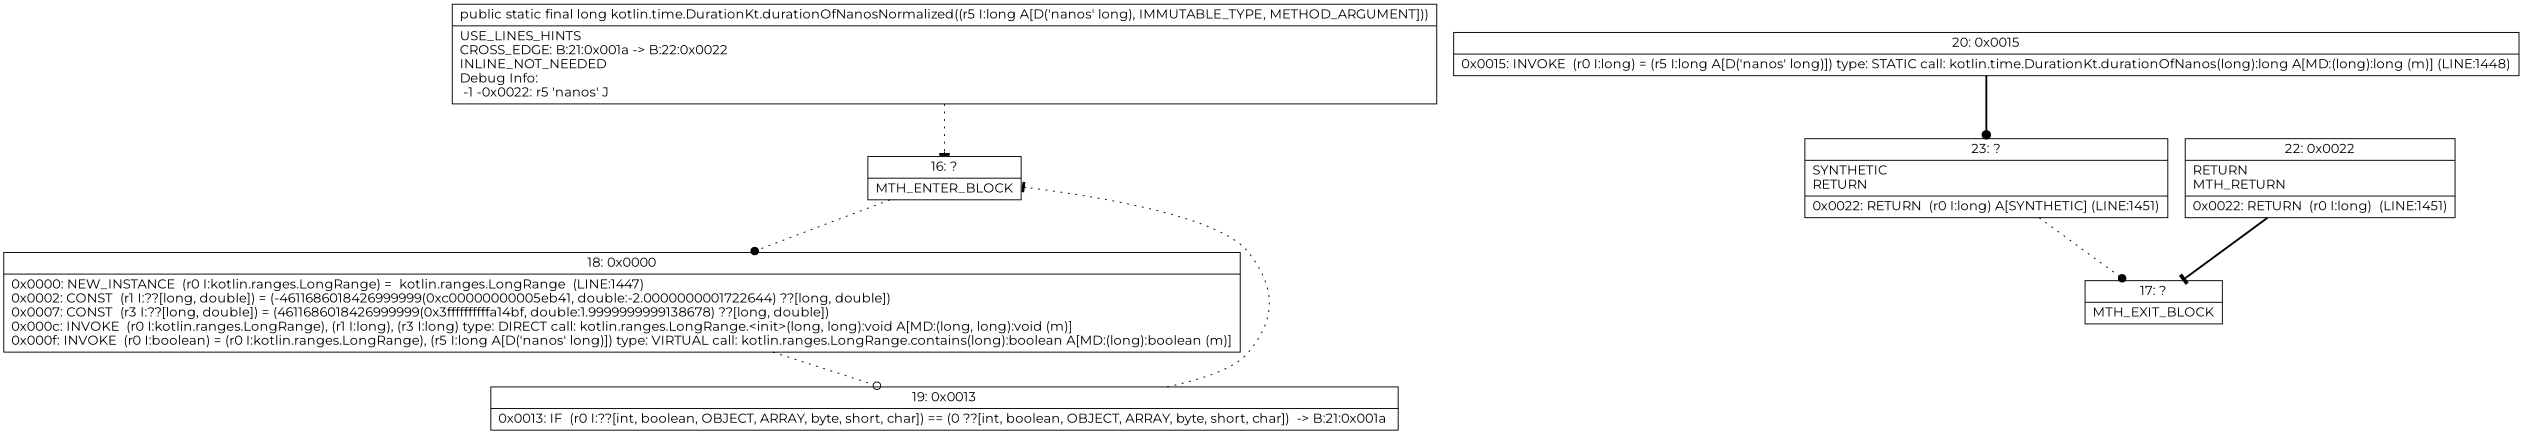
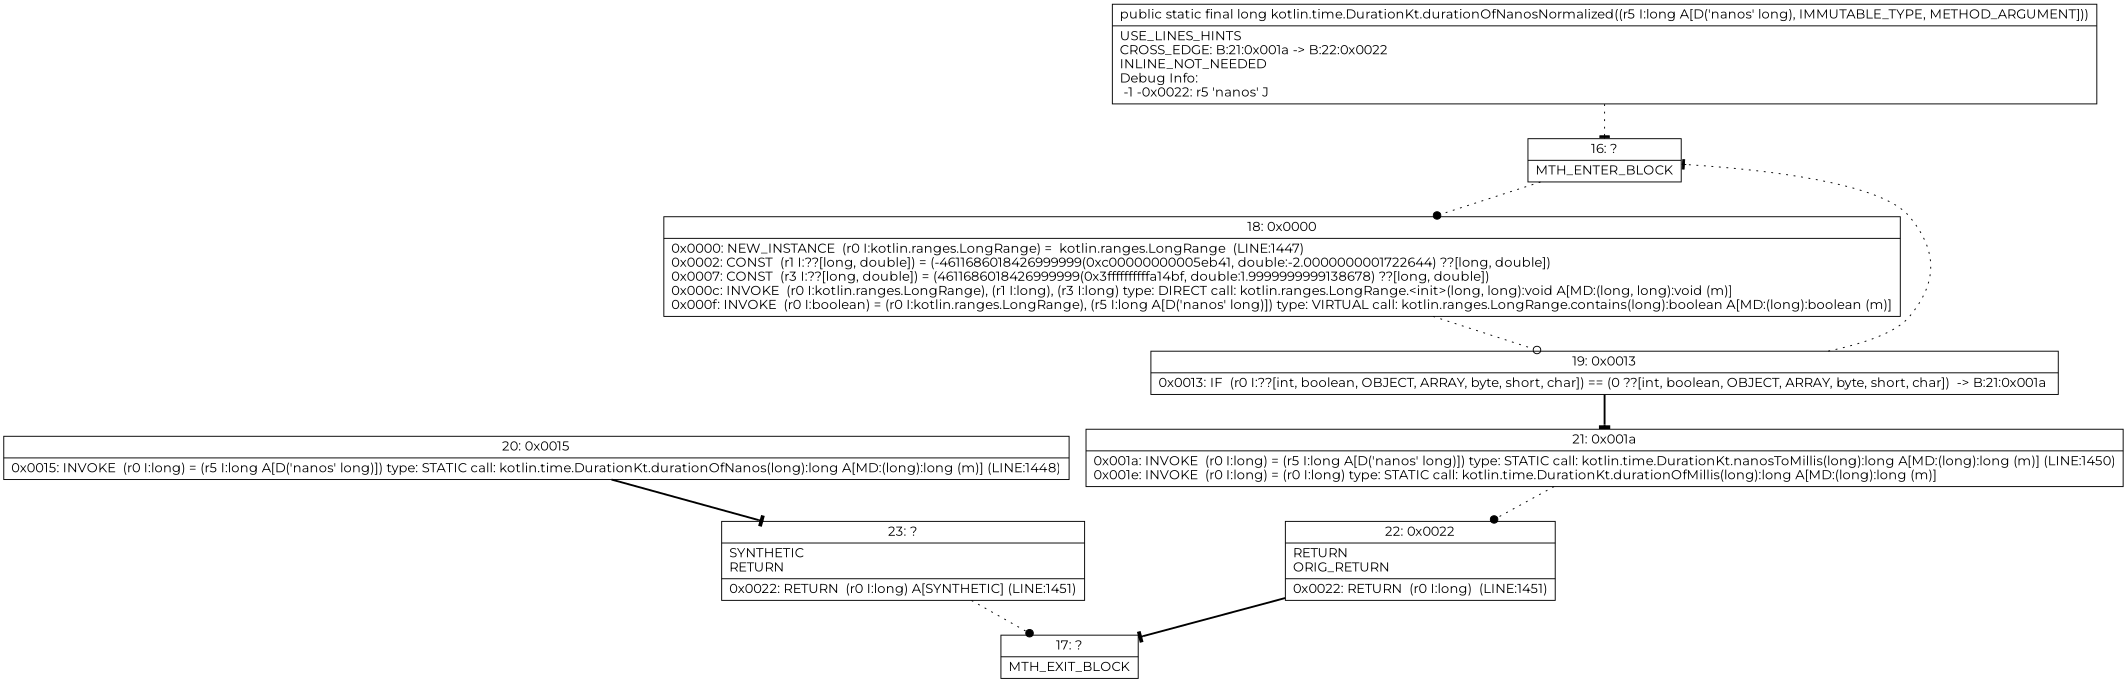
edge "20: 0x0015" -> "23: ?": arrowhead dot -> tee
node "22: 0x0022": text "MTH_RETURN" -> "ORIG_RETURN"
node "21: 0x001a": added
